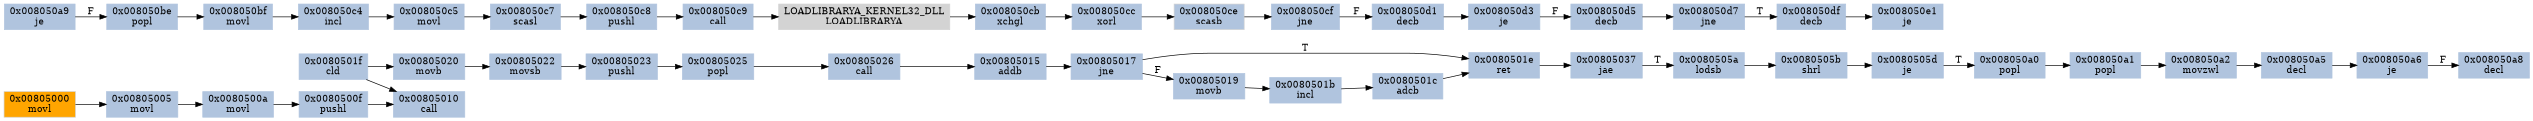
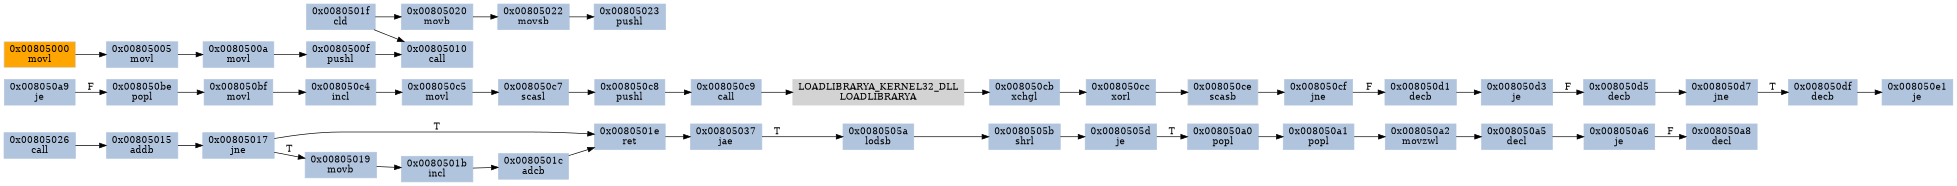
node "0x00805025 popl": removed
edge "0x00805017 jne" -> "0x00805019 movb": label "F" -> "T"
